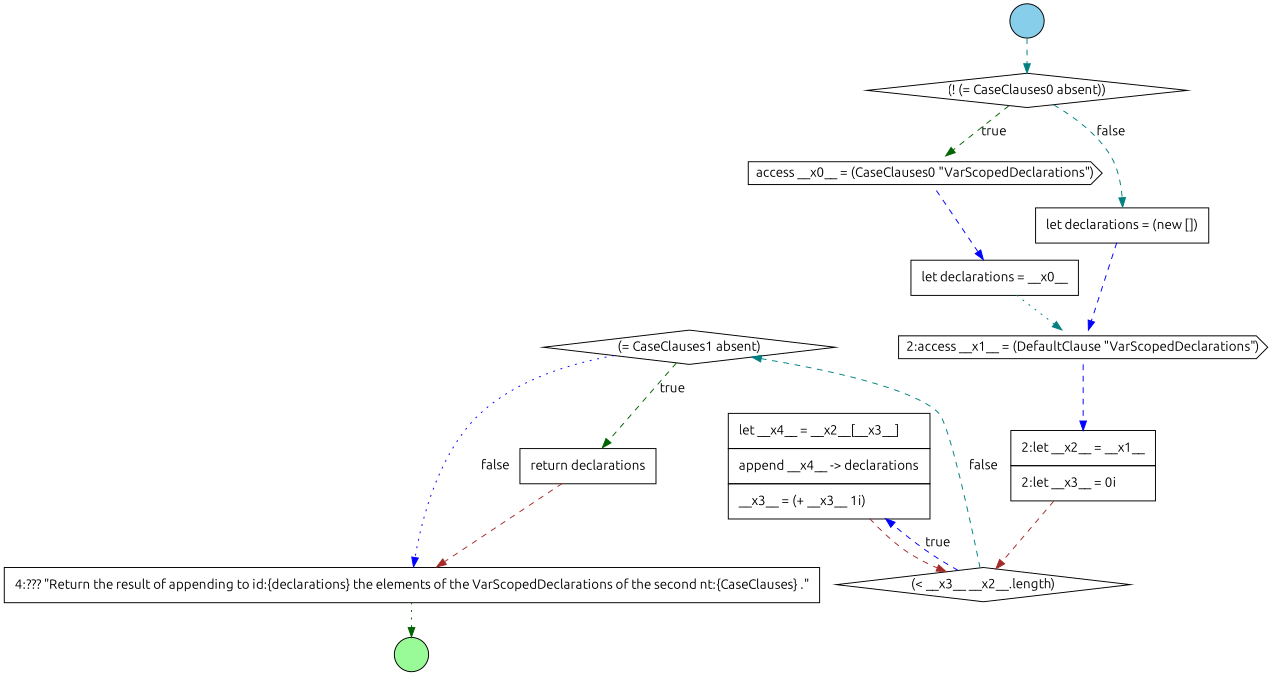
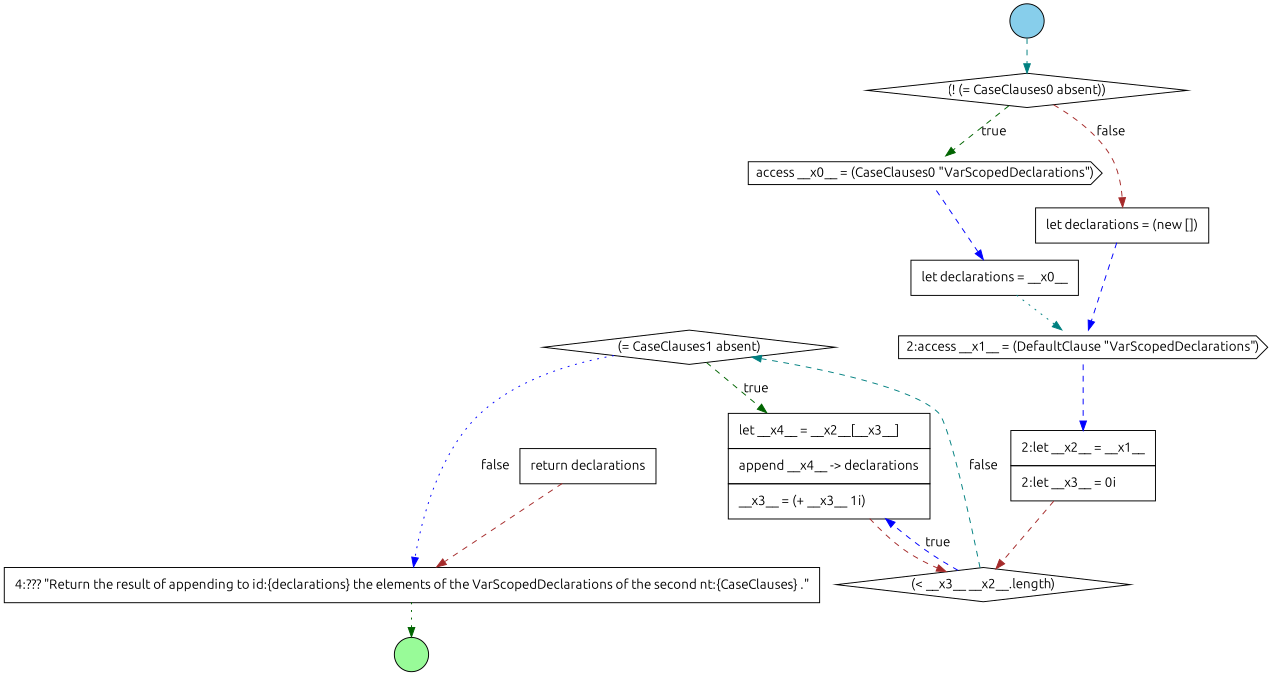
edge "(! (= CaseClauses0 absent))" -> "let declarations = (new [])": color teal -> brown
edge "(= CaseClauses1 absent)" -> "return declarations": now "(= CaseClauses1 absent)" -> "let __x4__ = __x2__[__x3__]"
